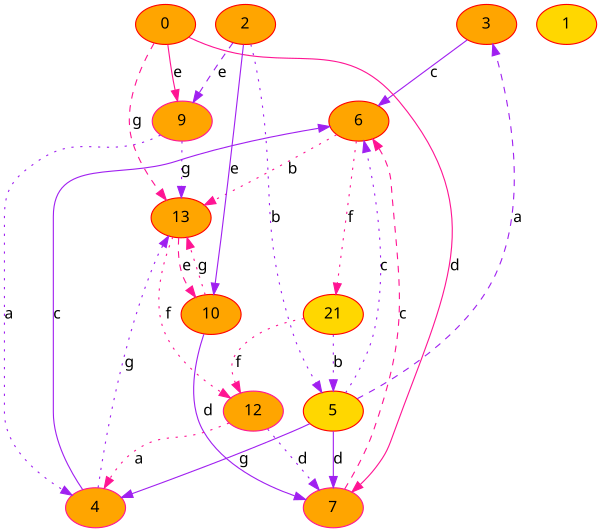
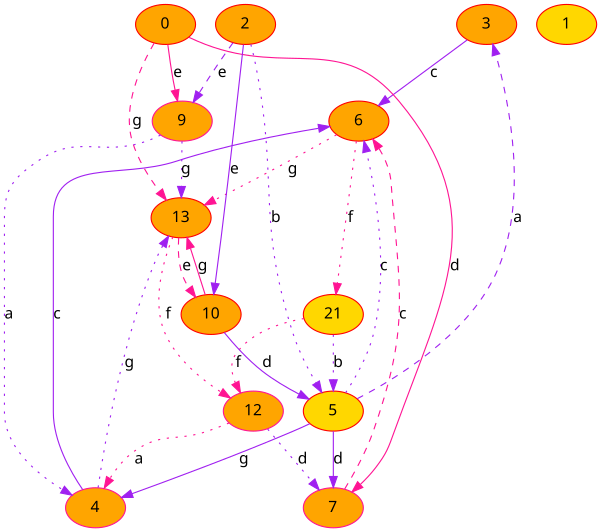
edge "6" -> "13": label "b" -> "g"
edge "10" -> "13": style dotted -> solid
edge "10" -> "7": now "10" -> "5"
